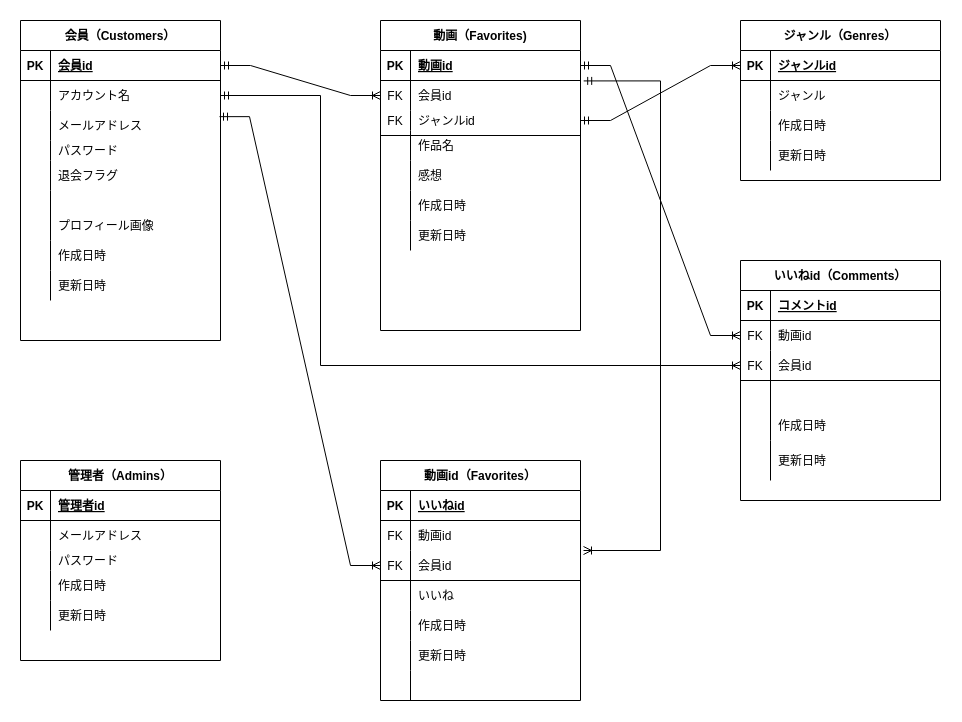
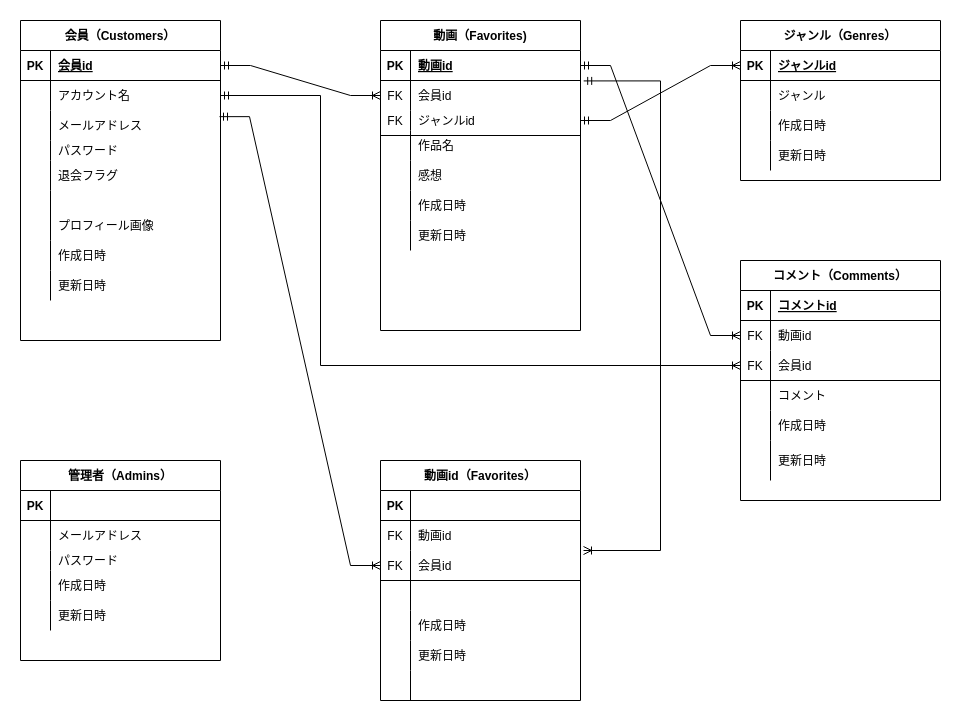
node "いいねid（Comments）": label "いいねid（Comments）" -> "コメント（Comments）"
node "コメント": added
node "管理者id": removed
node "いいねid": removed
node "いいね": removed
